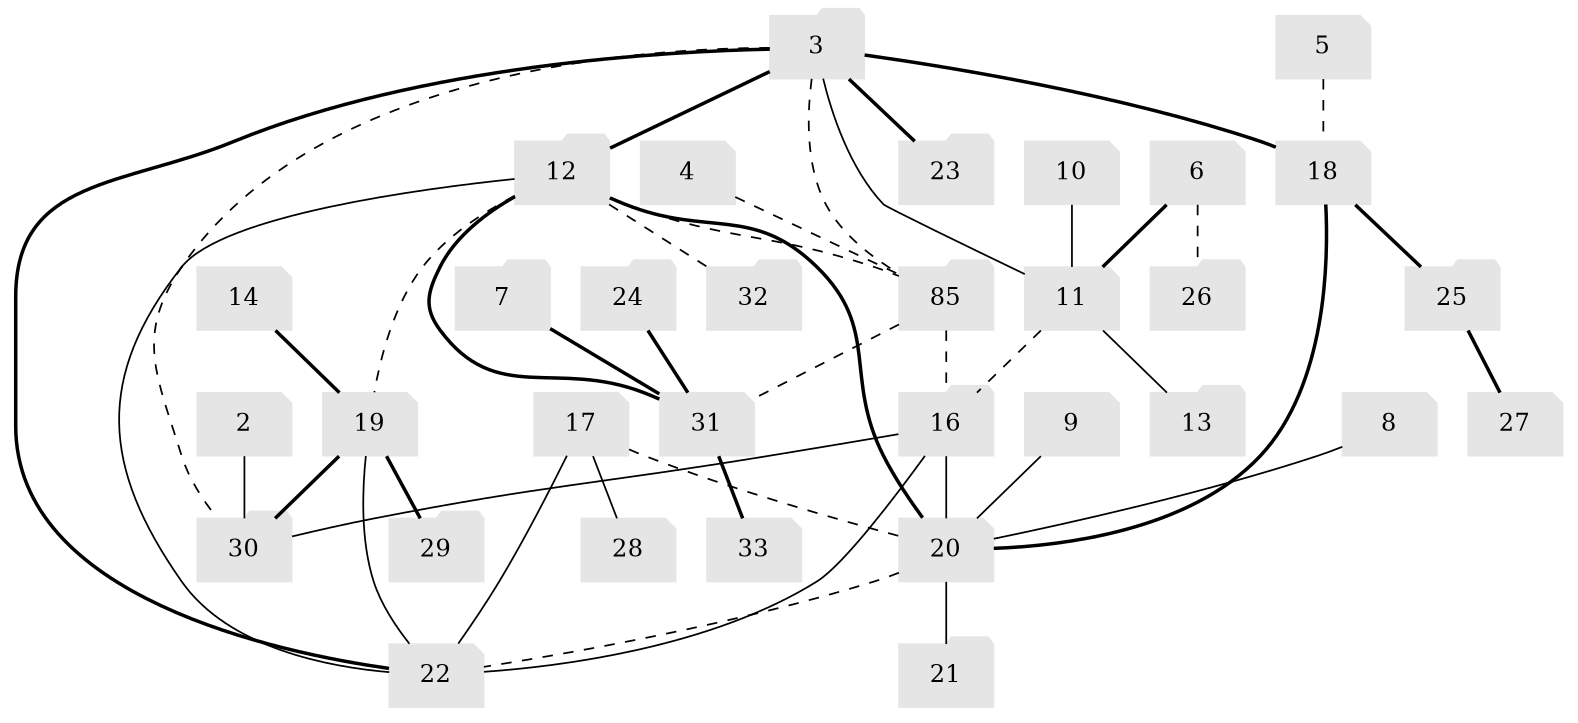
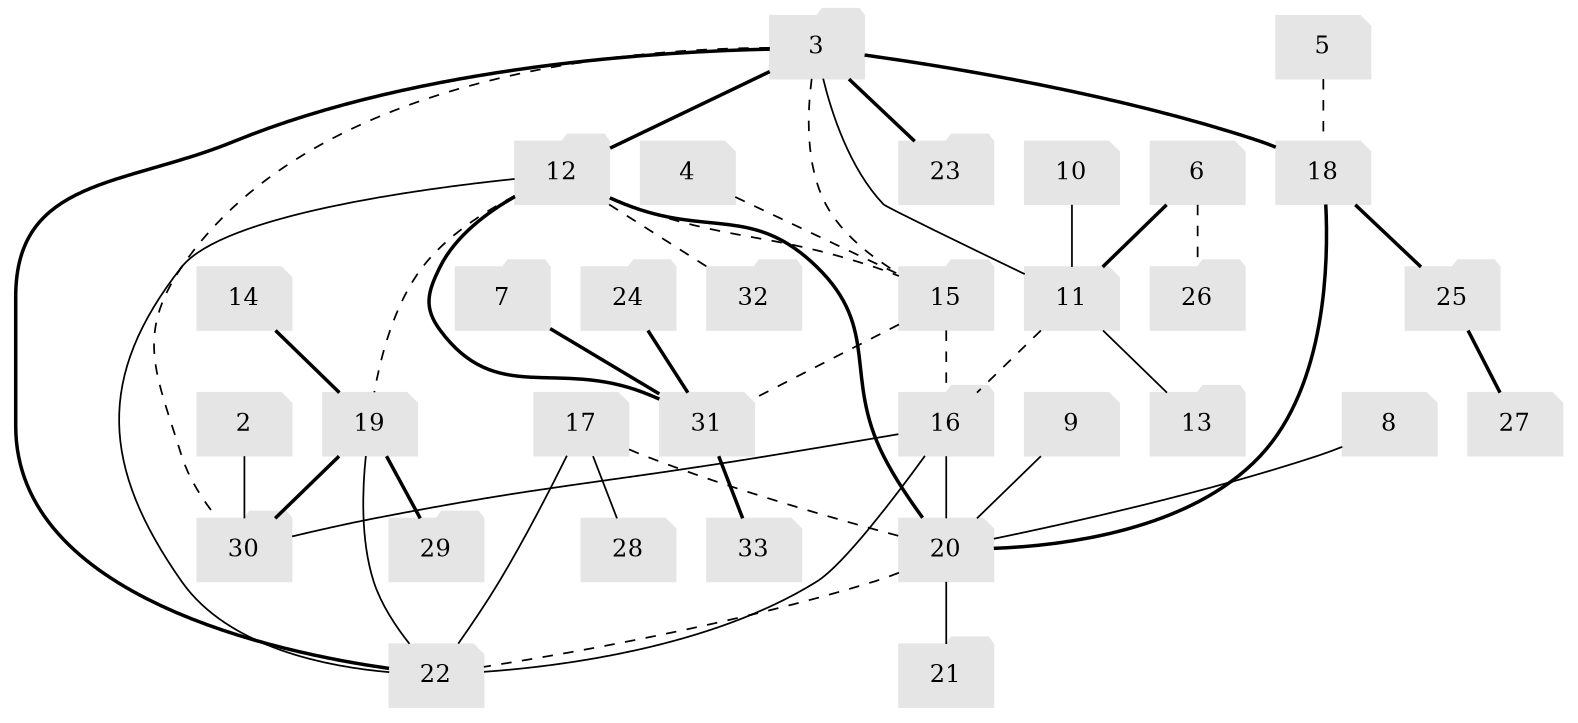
node "85": label "85" -> "15"
